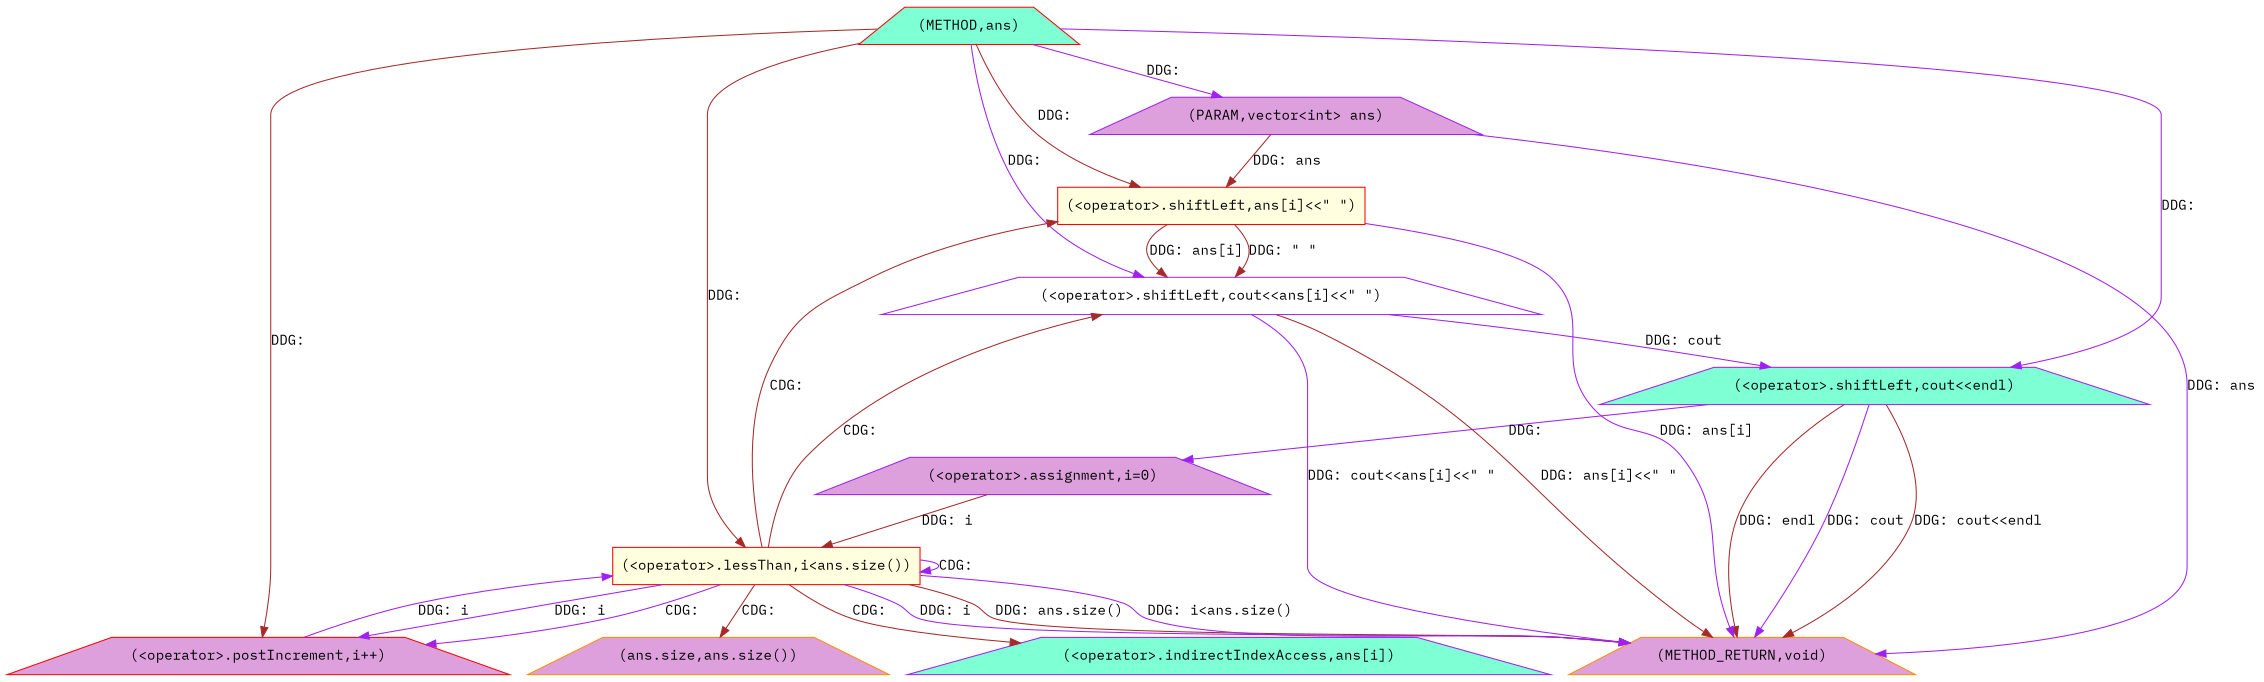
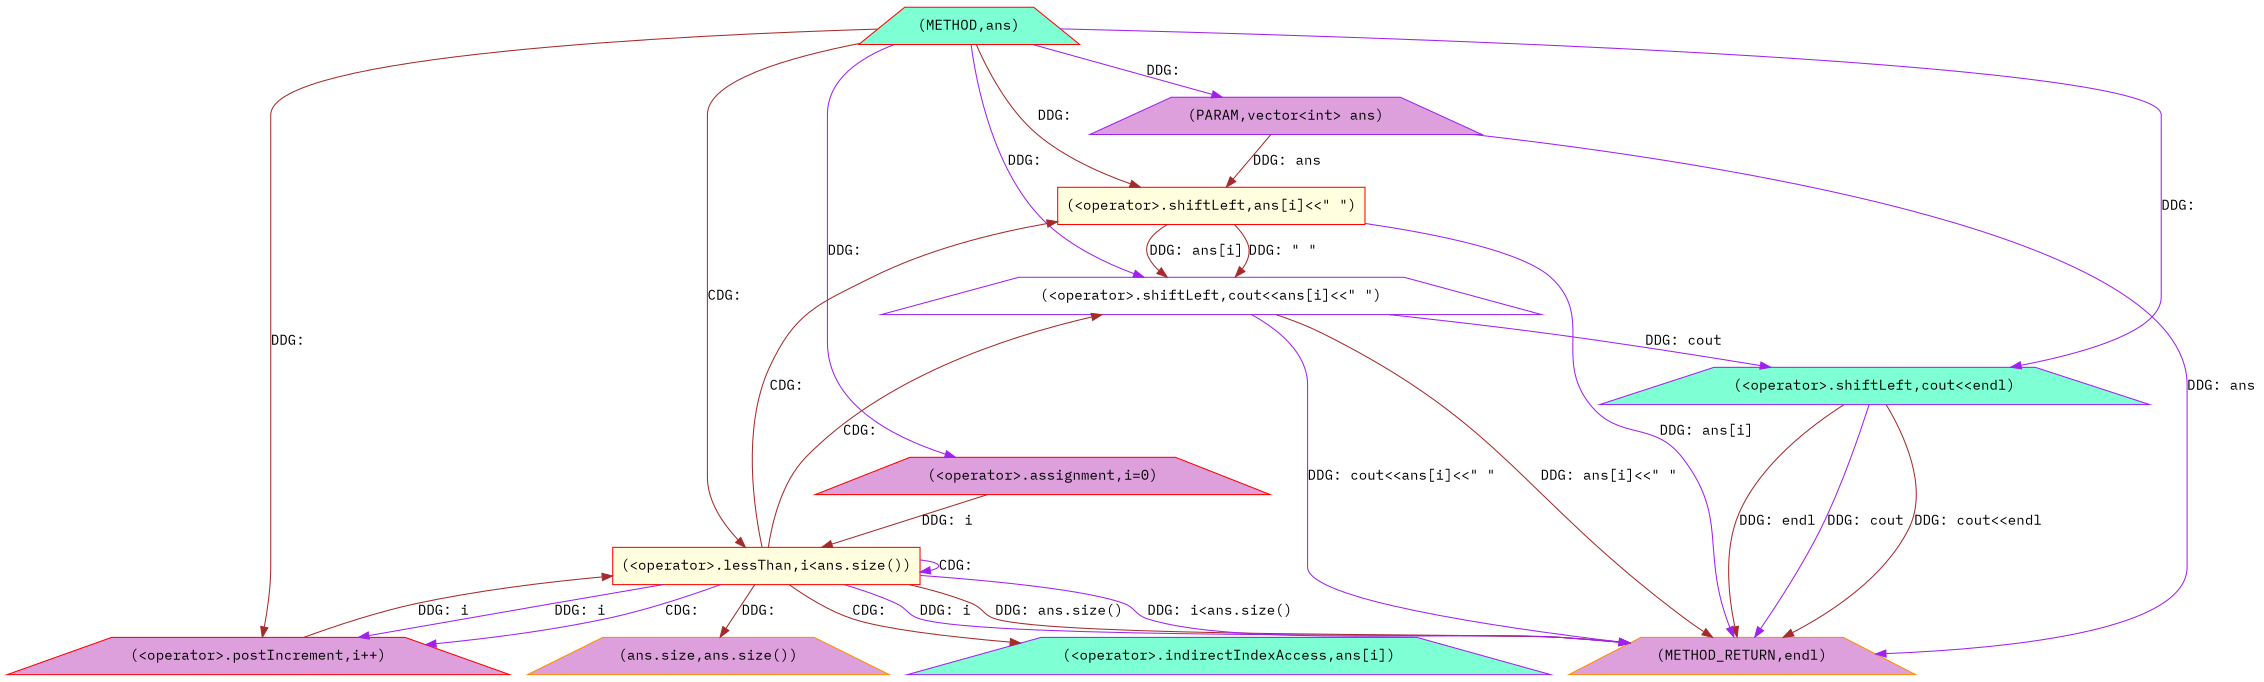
edge "(METHOD,ans)" -> "(<operator>.lessThan,i<ans.size())": label "DDG: " -> "CDG: "
edge "(<operator>.shiftLeft,cout<<endl)" -> "(<operator>.assignment,i=0)": now "(METHOD,ans)" -> "(<operator>.assignment,i=0)"
node "(<operator>.assignment,i=0)": color purple -> red
edge "(<operator>.postIncrement,i++)" -> "(<operator>.lessThan,i<ans.size())": color purple -> brown
edge "(<operator>.lessThan,i<ans.size())" -> "(ans.size,ans.size())": label "CDG: " -> "DDG: "
node "(METHOD_RETURN,void)": label "(METHOD_RETURN,void)" -> "(METHOD_RETURN,endl)"
